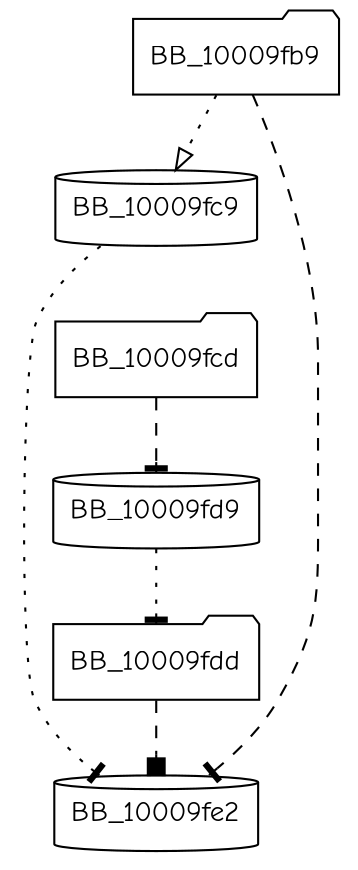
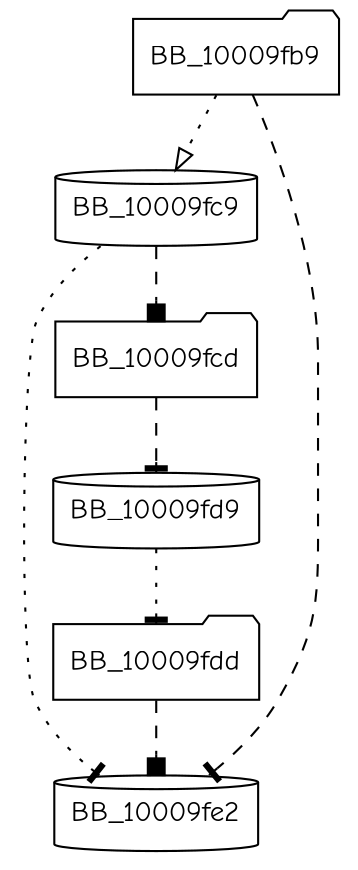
edge "BB_10009fc9" -> "BB_10009fcd": added
